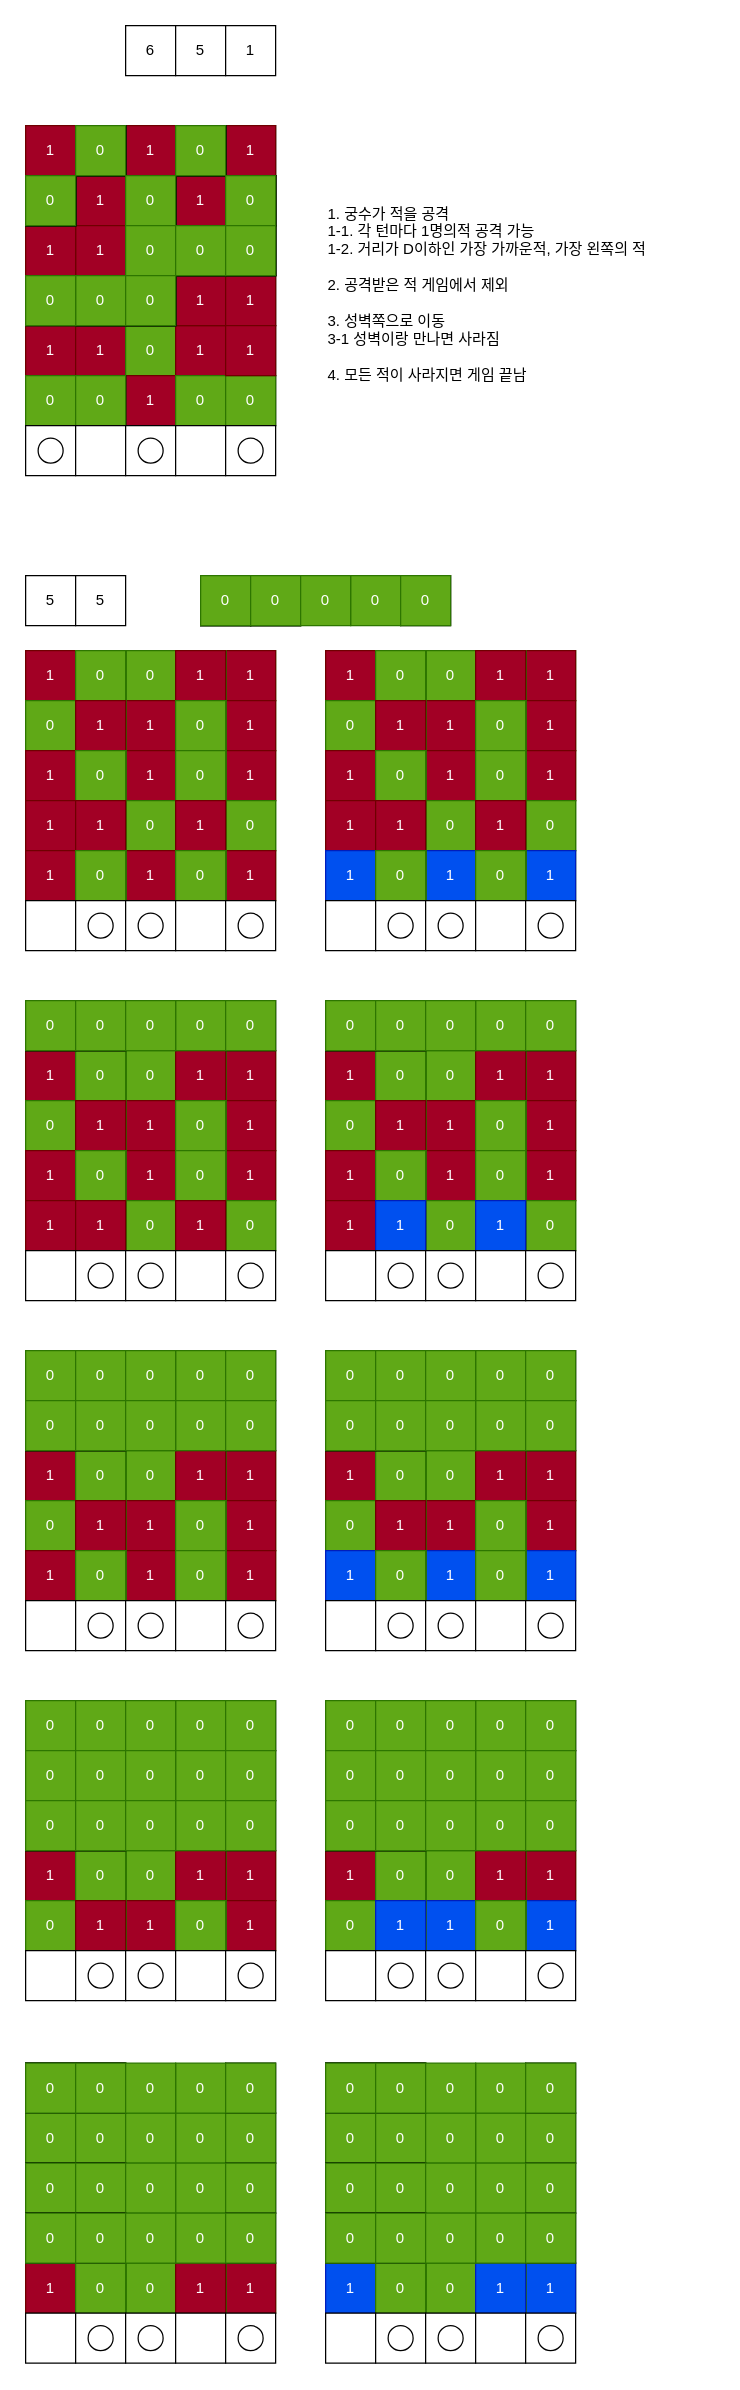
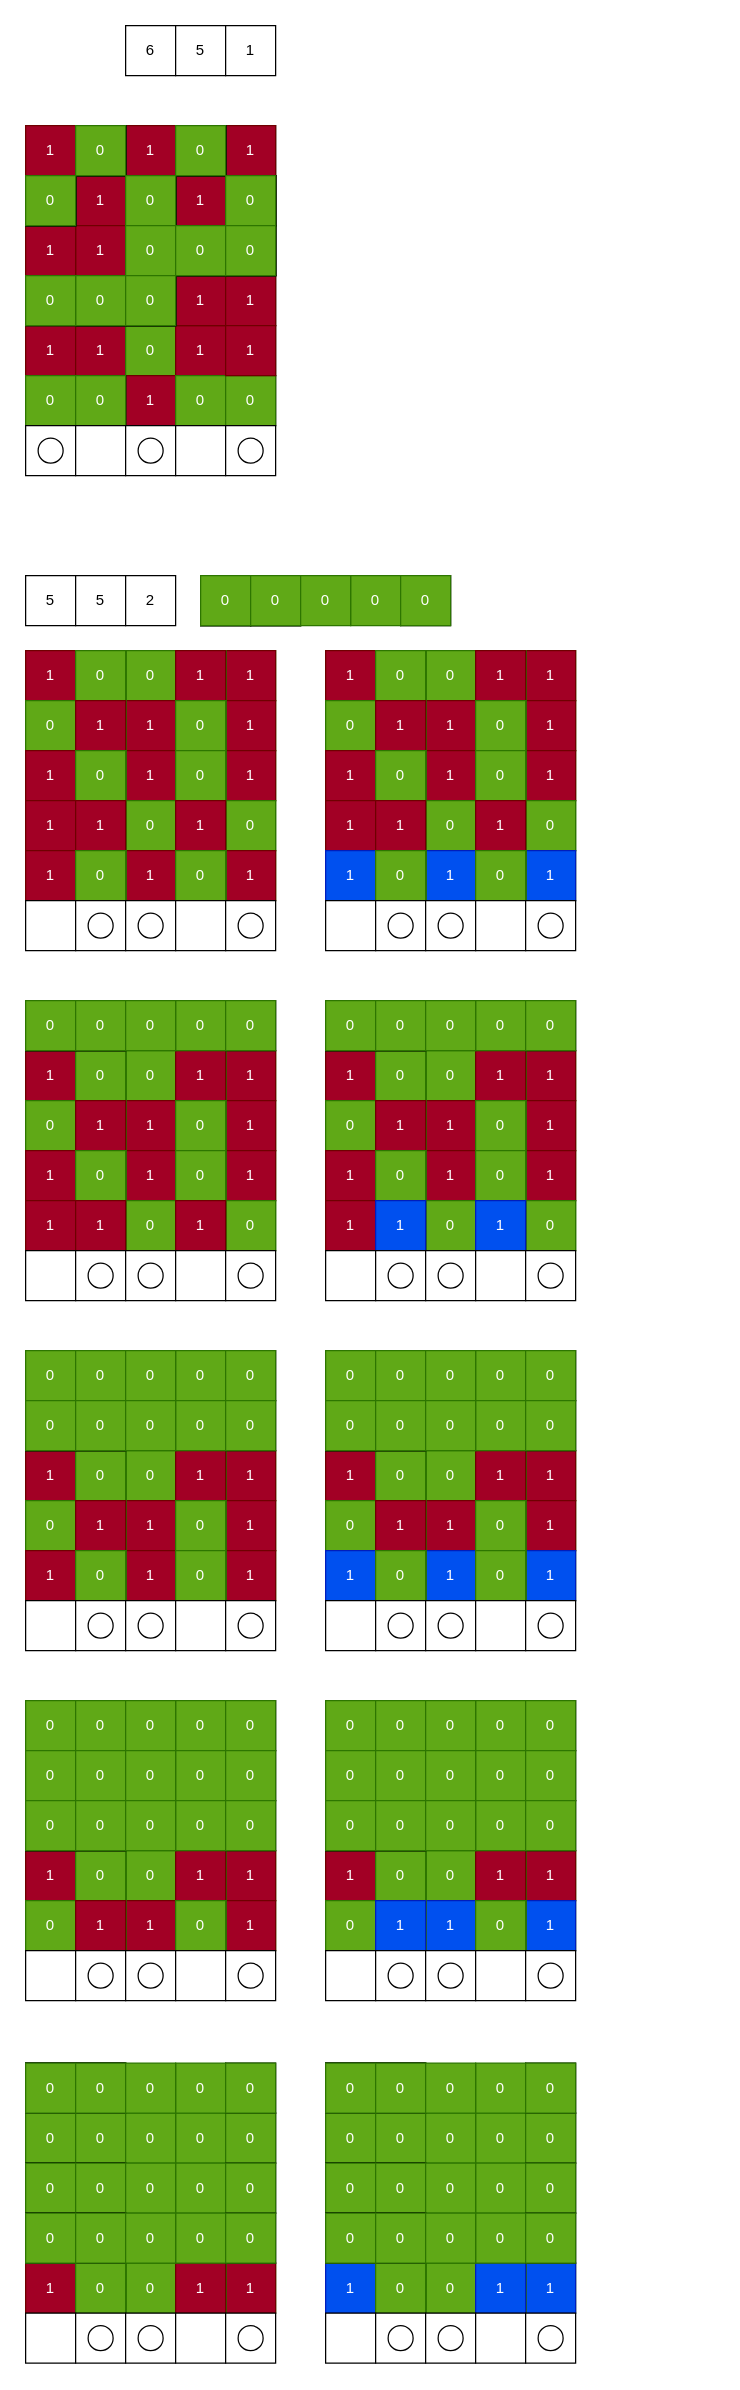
node "1. 궁수가 적을 공격 1-1. 각 턴마다 1명의적 공격 가능 1-2. 거리가 D이하인 가장 가까운적, 가장 왼쪽의 적 2. 공격받은 적 게임에서 제외 3. 성벽쪽으로 이동 3-1 성벽이랑 만나면 사라짐 4. 모든 적이 사라지면 게임 끝남": removed
node "2": added
